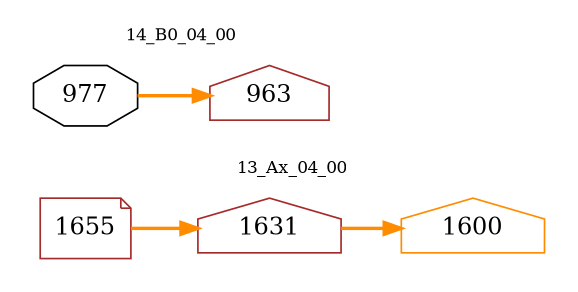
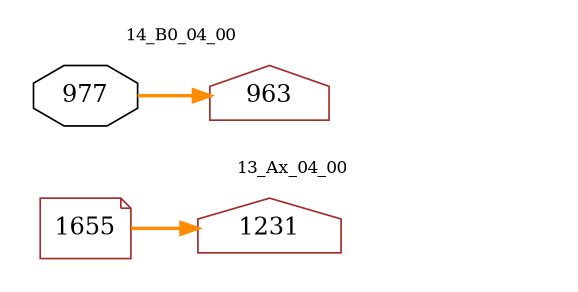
node "1631": label "1631" -> "1231"
node "1600": removed
